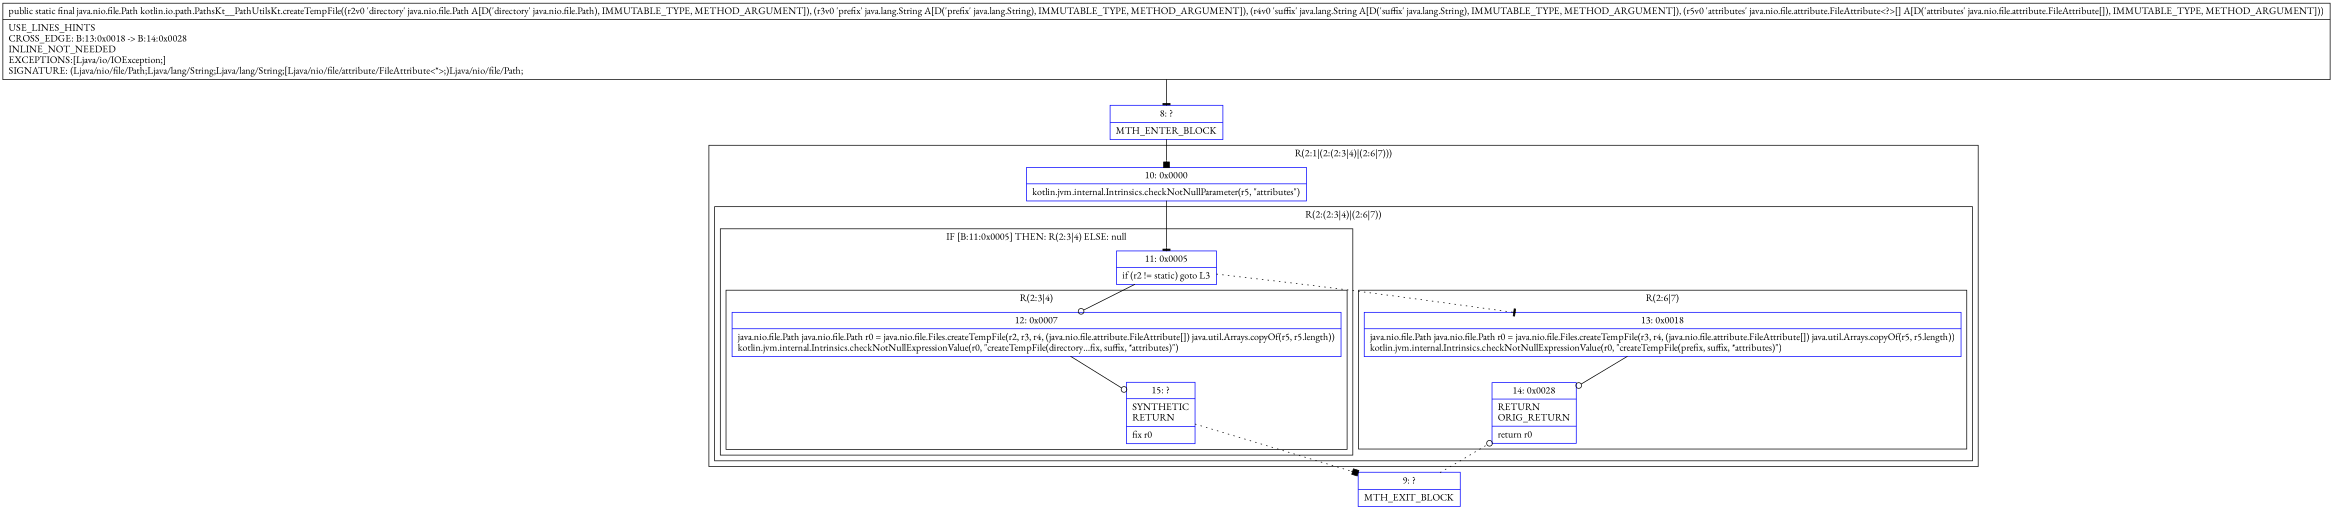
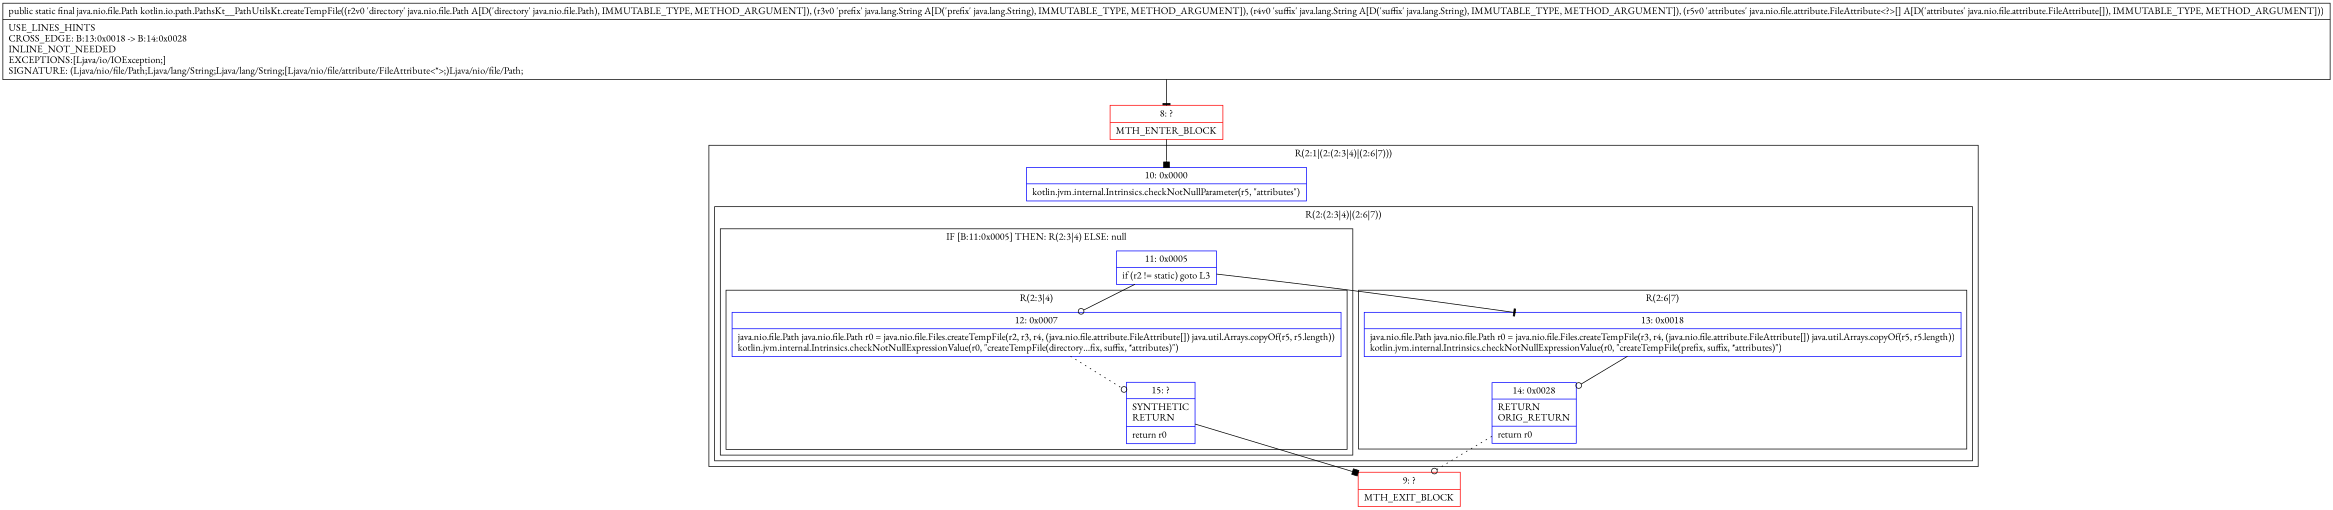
node "8: ?": color blue -> red
edge "10: 0x0000" -> "11: 0x0005": removed
edge "11: 0x0005" -> "13: 0x0018": style dotted -> solid
edge "12: 0x0007" -> "15: ?": style solid -> dotted
node "15: ?": text "fix r0" -> "return r0"
edge "15: ?" -> "9: ?": style dotted -> solid
edge "9: ?" -> "14: 0x0028": reversed
node "9: ?": color blue -> red
